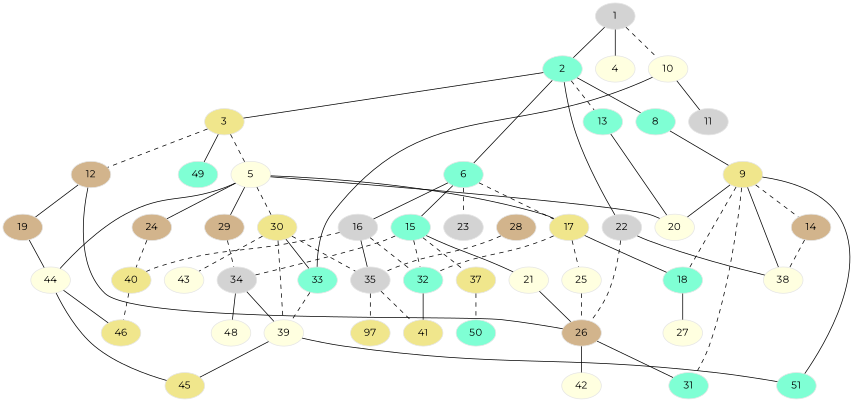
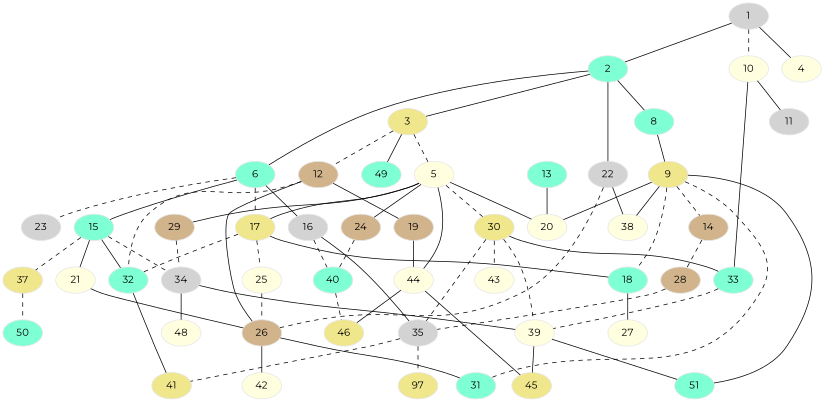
edge "2" -- "13": removed
edge "16" -- "32": now "12" -- "32"
edge "15" -- "32": style dashed -> solid
edge "14" -- "38": now "14" -- "28"
node "40": fillcolor khaki -> aquamarine
